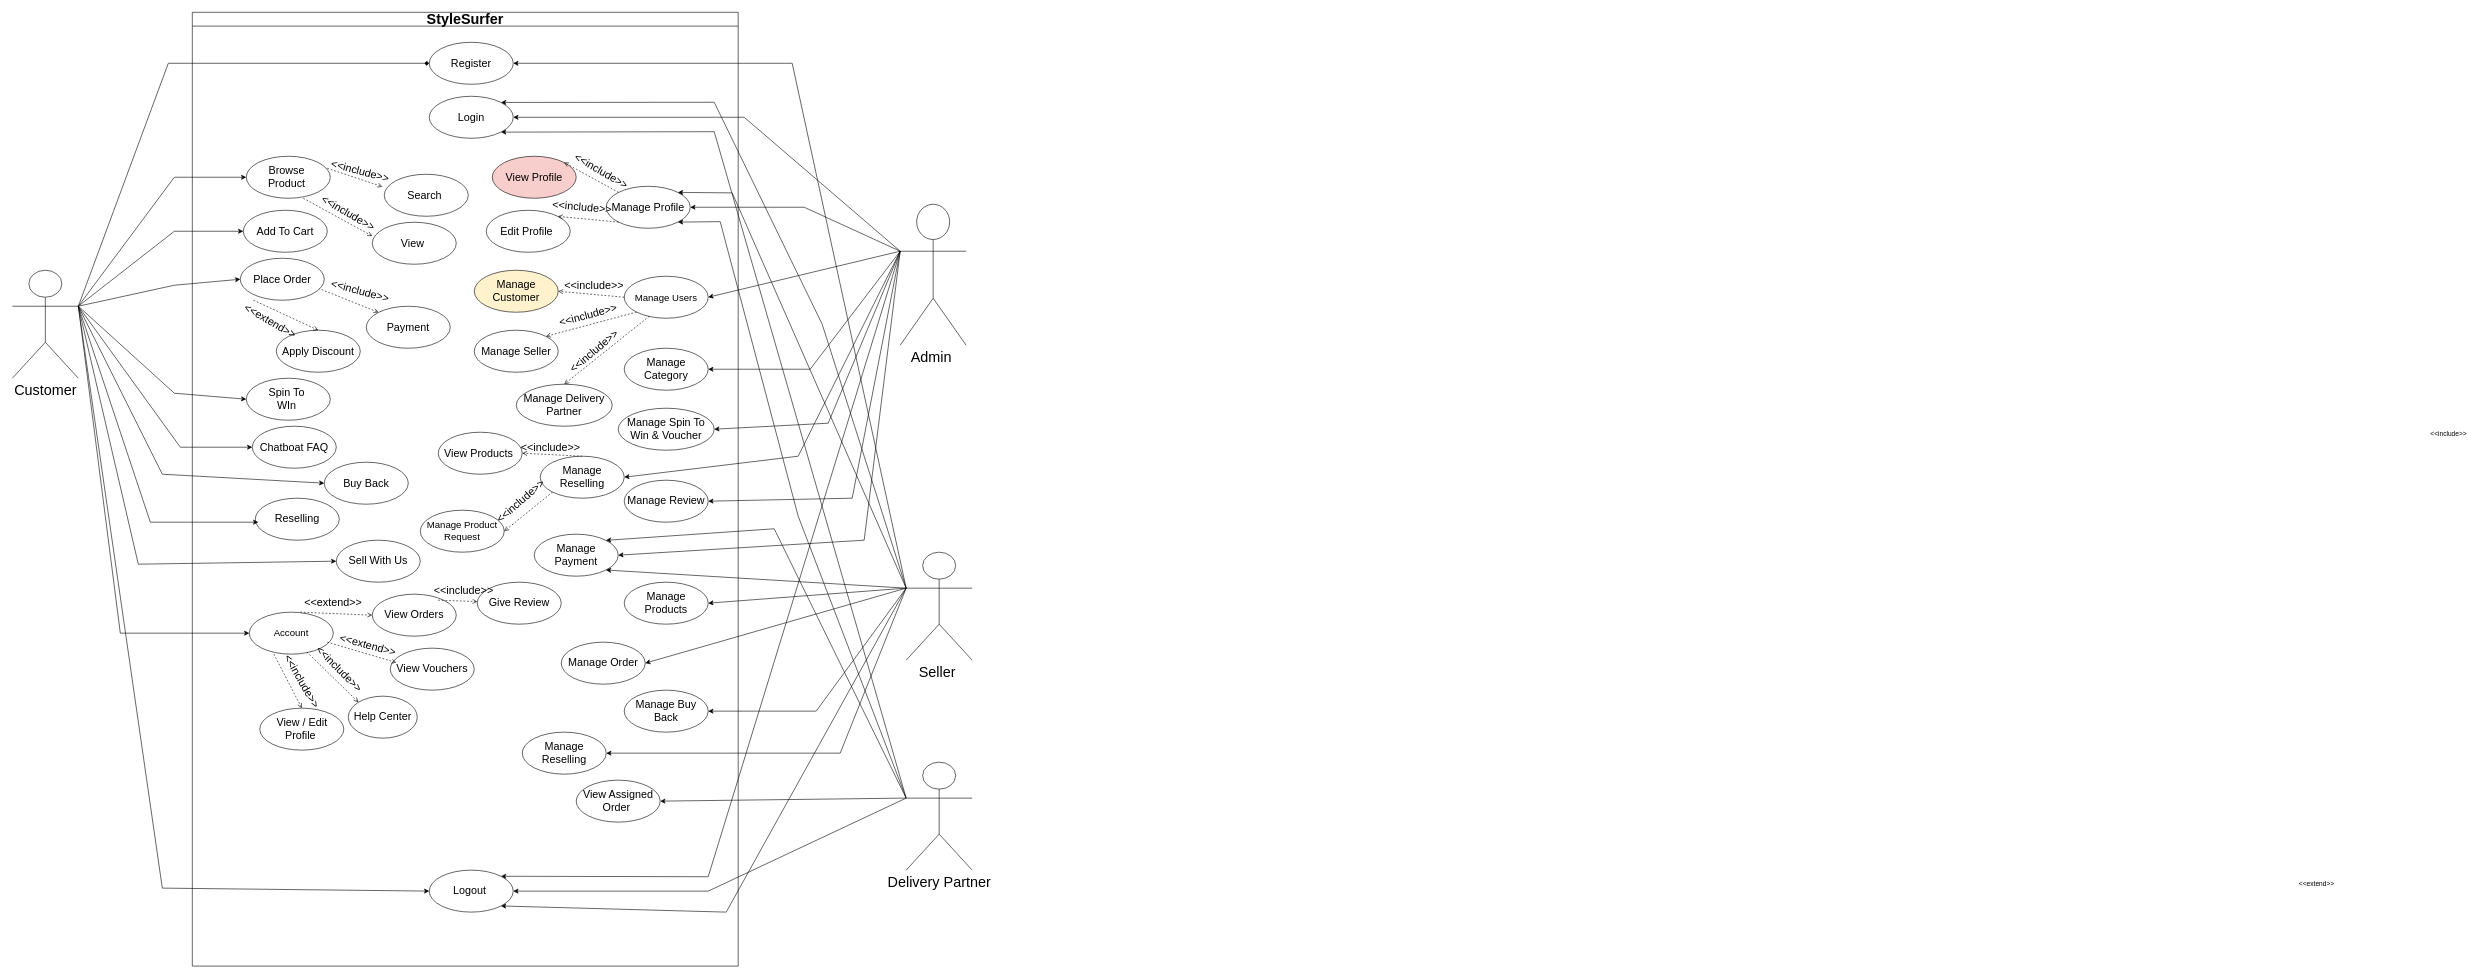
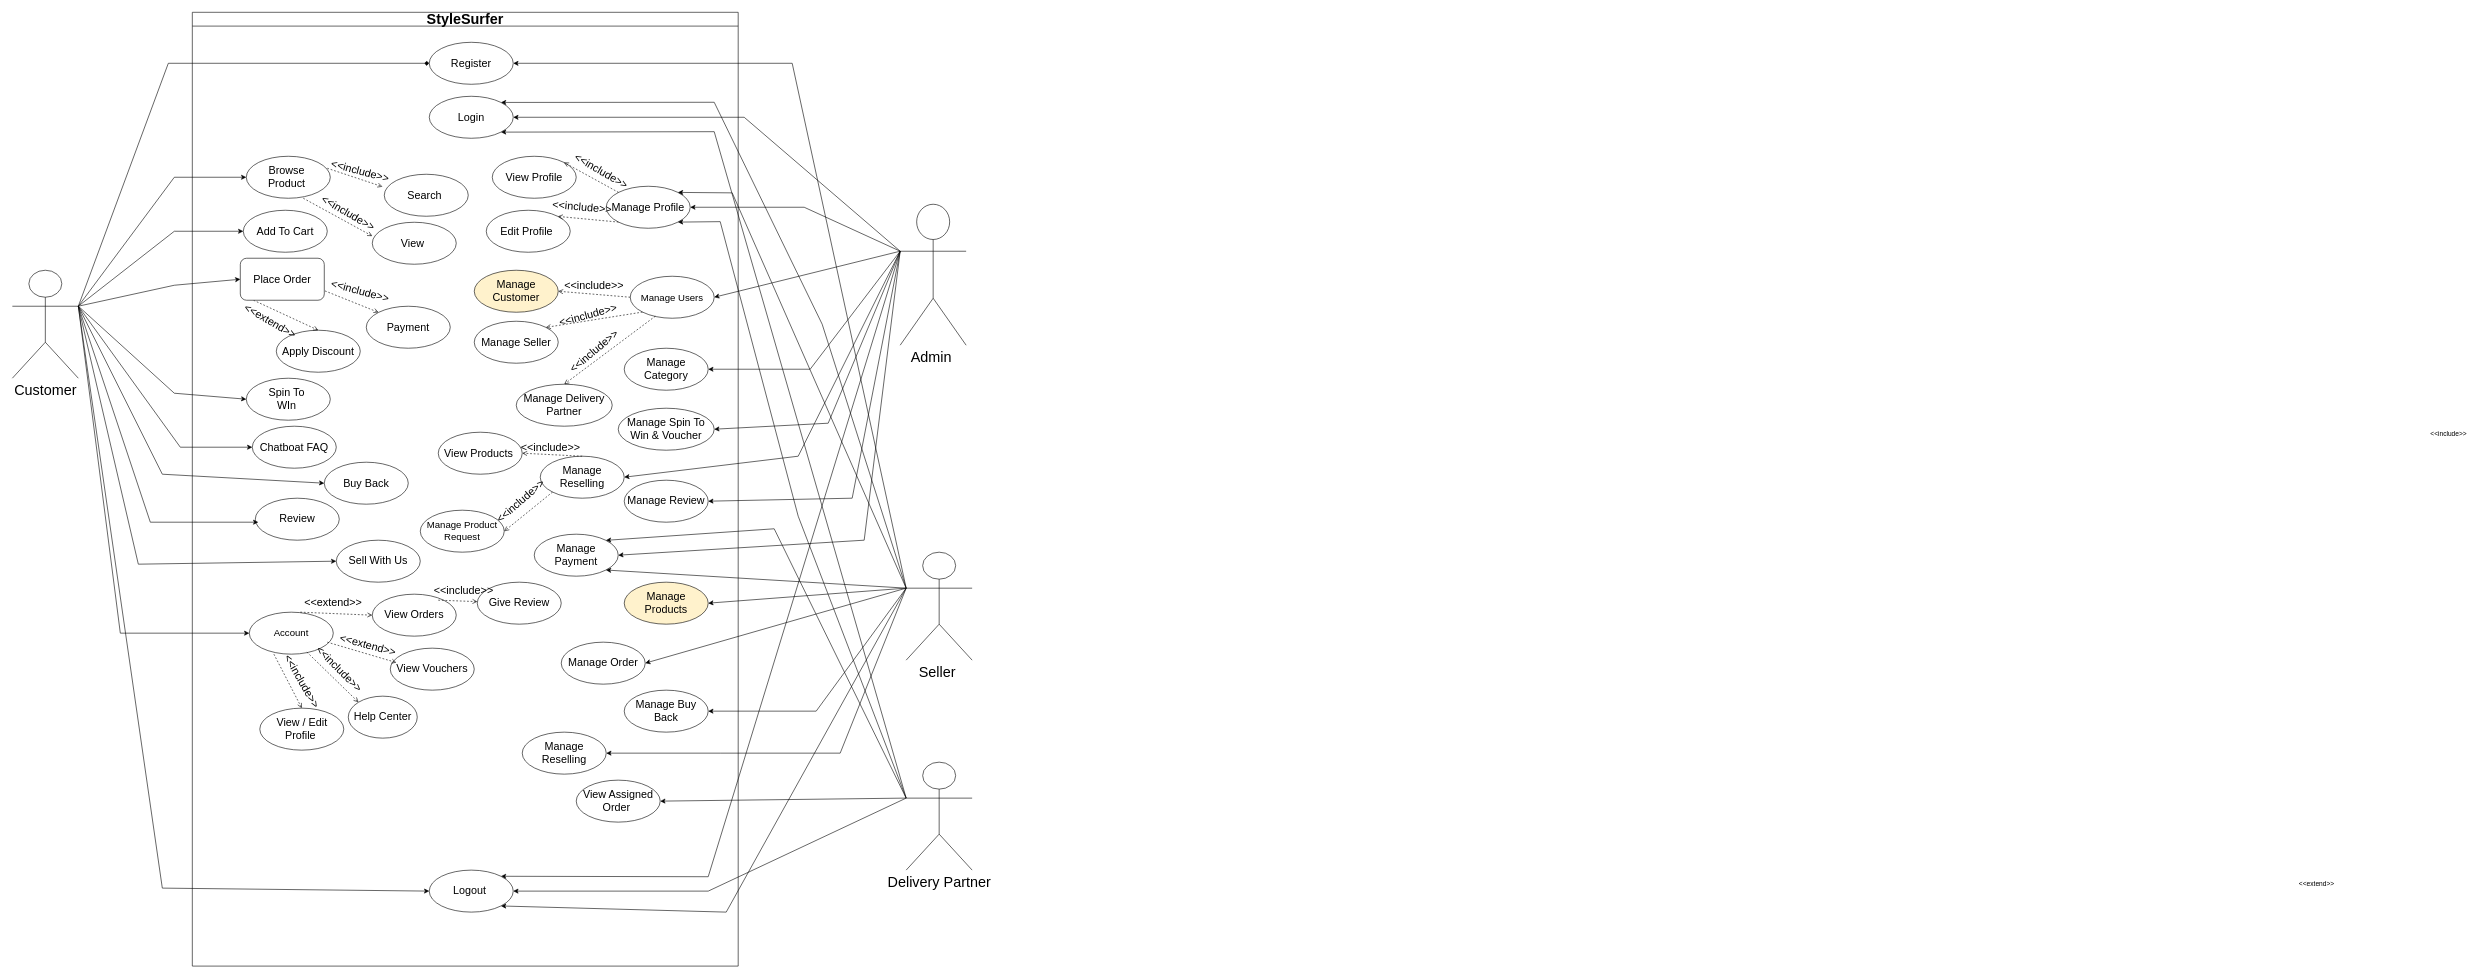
node "View Profile": fillcolor #f8cecc -> #ffffff
node "Place Order": shape ellipse -> rounded rectangle
node "Manage Users": moved (666, 297) -> (672, 297)
node "Manage Seller": moved (516, 351) -> (516, 342)
node "Reselling": label "Reselling" -> "Review"
node "Manage Products": fillcolor #ffffff -> #fff2cc
